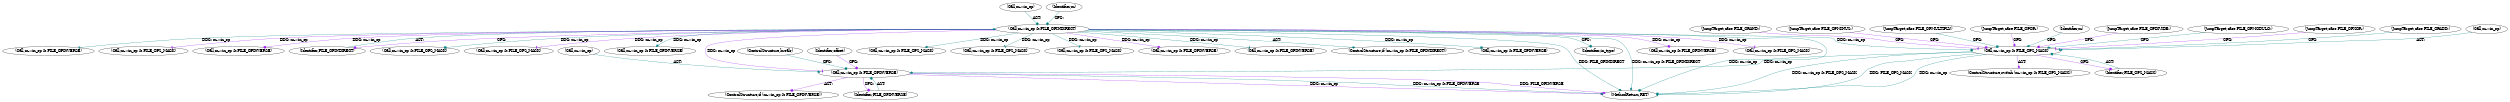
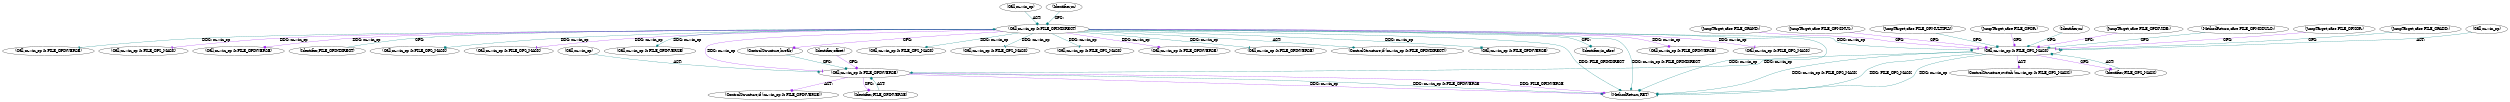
node "(JumpTarget,case FILE_OPMODULO:)": label "(JumpTarget,case FILE_OPMODULO:)" -> "(MethodReturn,case FILE_OPMODULO:)"
edge "(Call,m->in_op & FILE_OPINDIRECT)" -> "(Identifier,FILE_OPINDIRECT)": now "(Call,m->in_op & FILE_OPINDIRECT)" -> "(ControlStructure,break;)"
edge "(Identifier,FILE_OPINDIRECT)" -> "(Call,m->in_op & FILE_OPINDIRECT)": label "AST: " -> "CFG: "
node "(Identifier,in_type)": label "(Identifier,in_type)" -> "(Identifier,in_case)"
